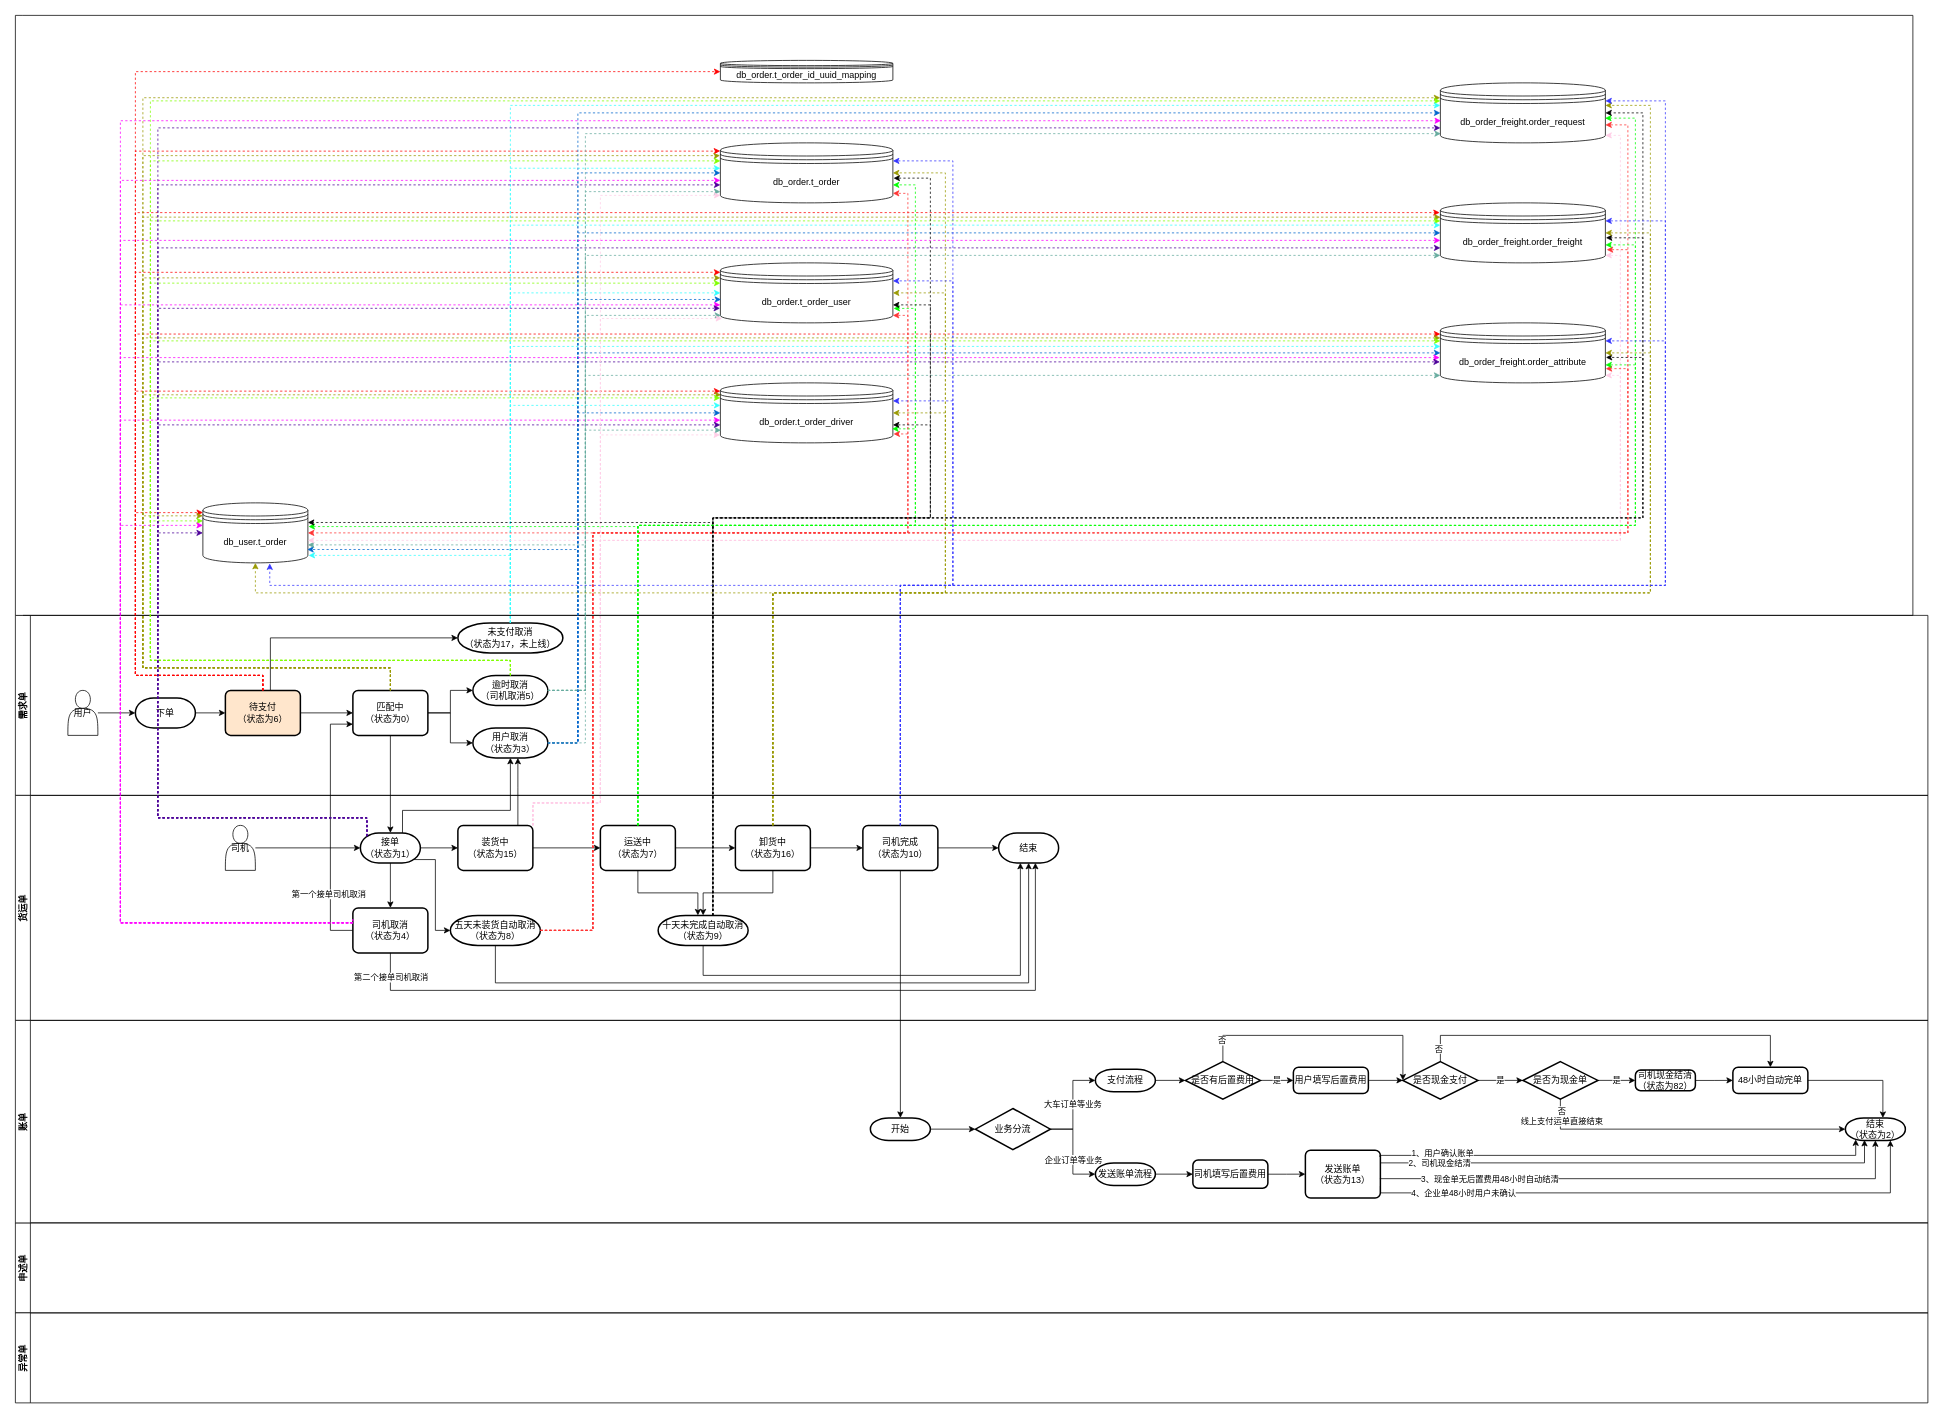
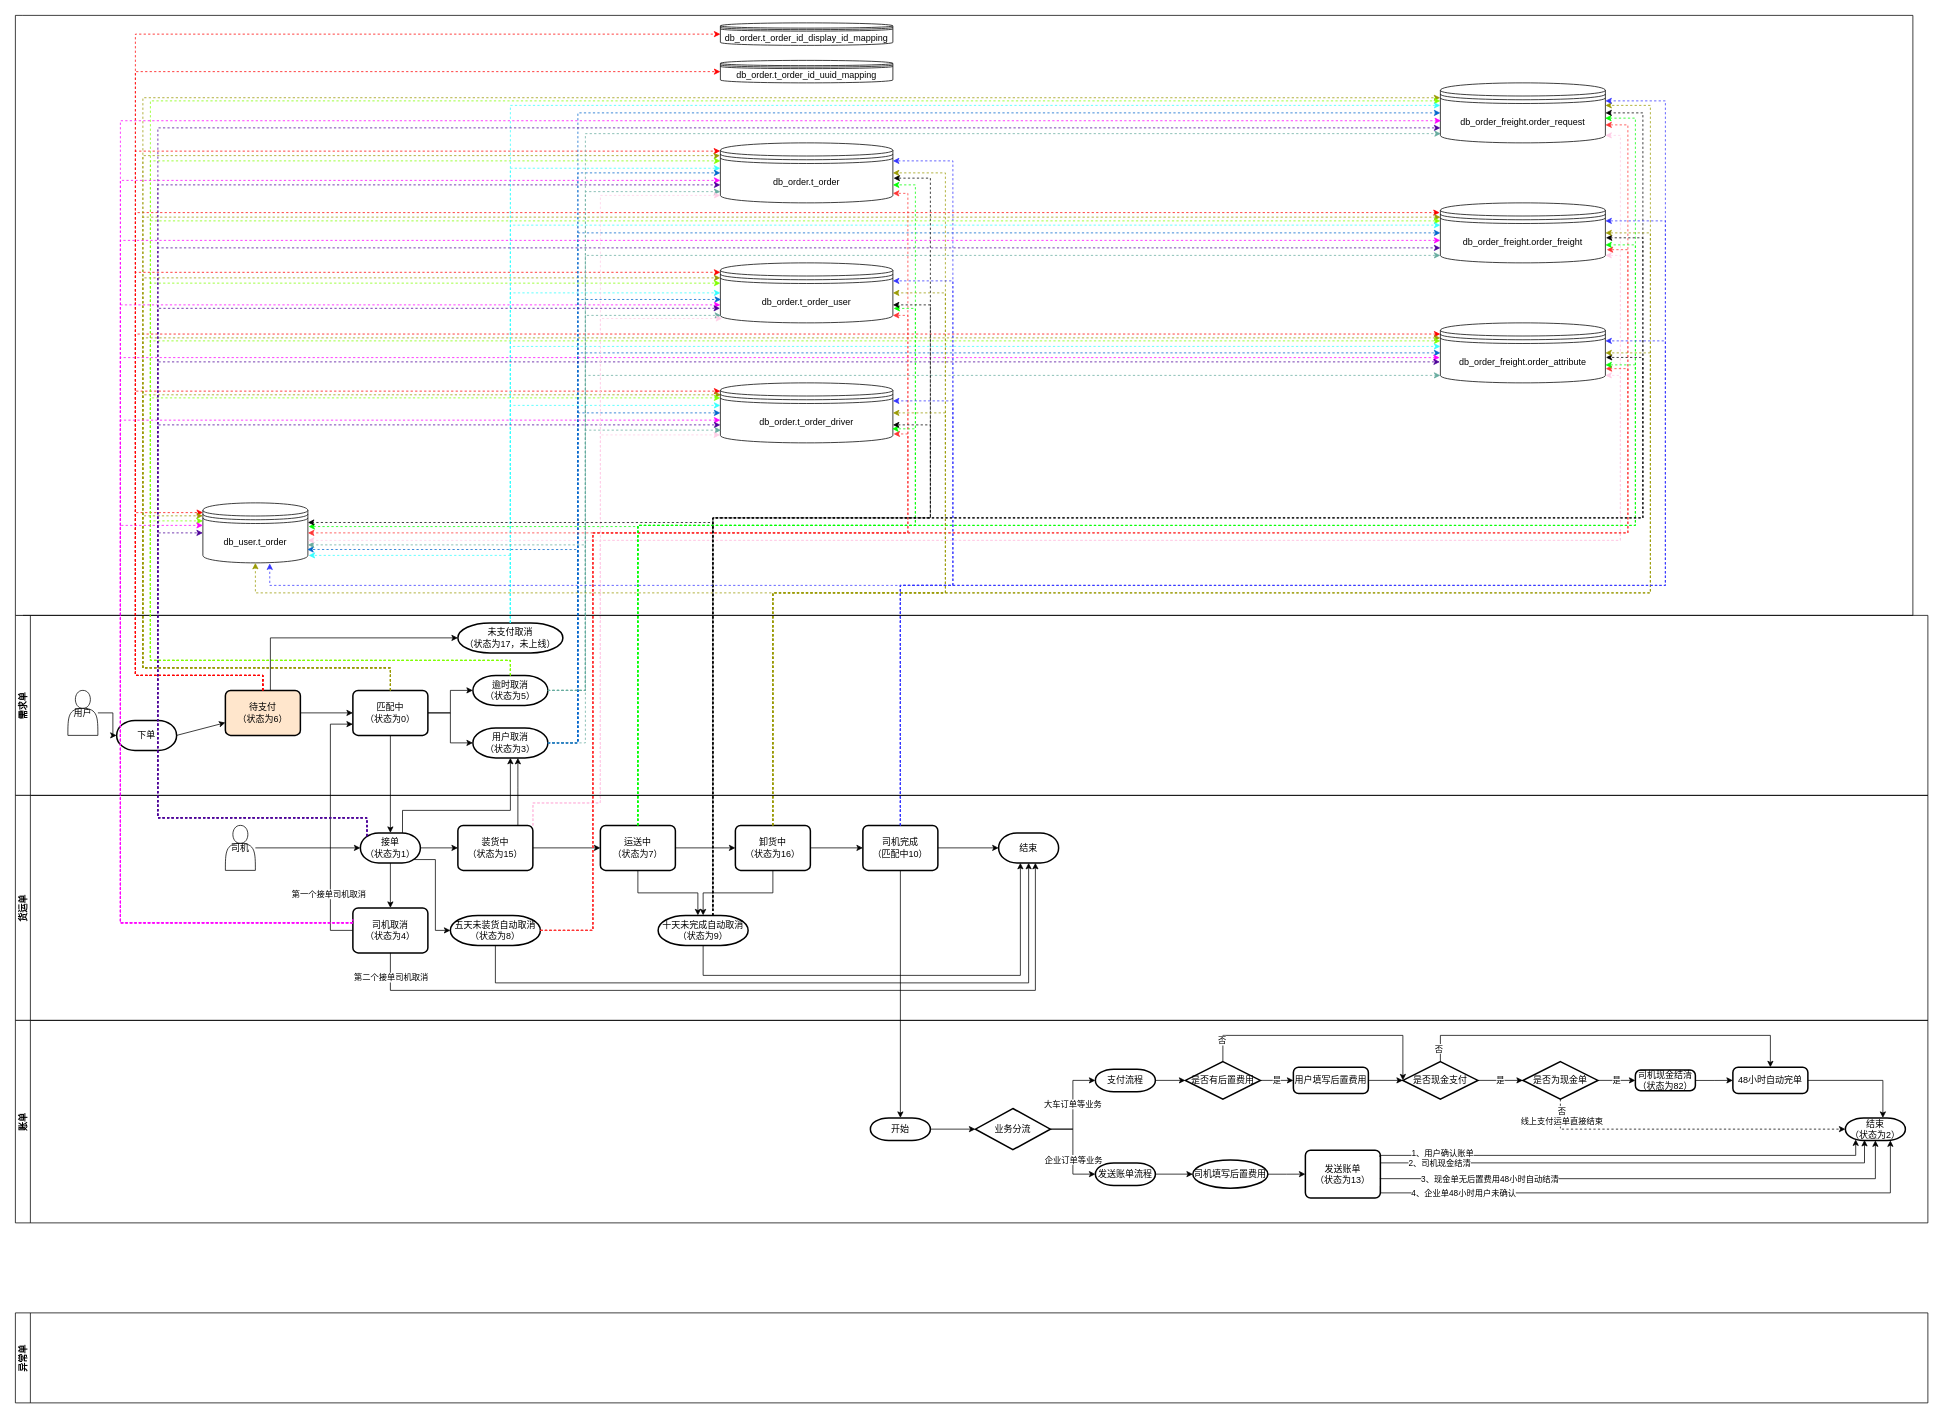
node "db_order.t_order_id_display_id_mapping": added
edge "待支付 （状态为6）" -> "db_order.t_order_id_display_id_mapping": added
node "逾时取消 （司机取消5）": label "逾时取消 （司机取消5）" -> "逾时取消 （状态为5）"
node "下单": moved (165, 713) -> (147, 735)
node "司机完成 （状态为10）": label "司机完成 （状态为10）" -> "司机完成 （匹配中10）"
edge "是否为现金单" -> "结束 （状态为2）": style solid -> dashed
node "司机填写后置费用": shape rounded rectangle -> ellipse
node "申述单": removed
